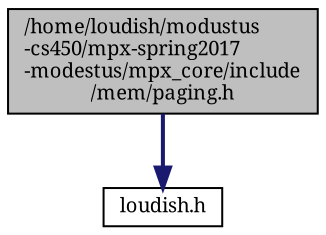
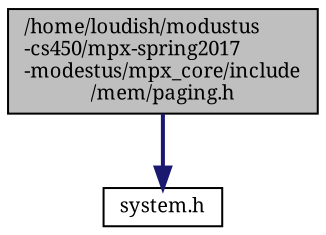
node "loudish.h": label "loudish.h" -> "system.h"
